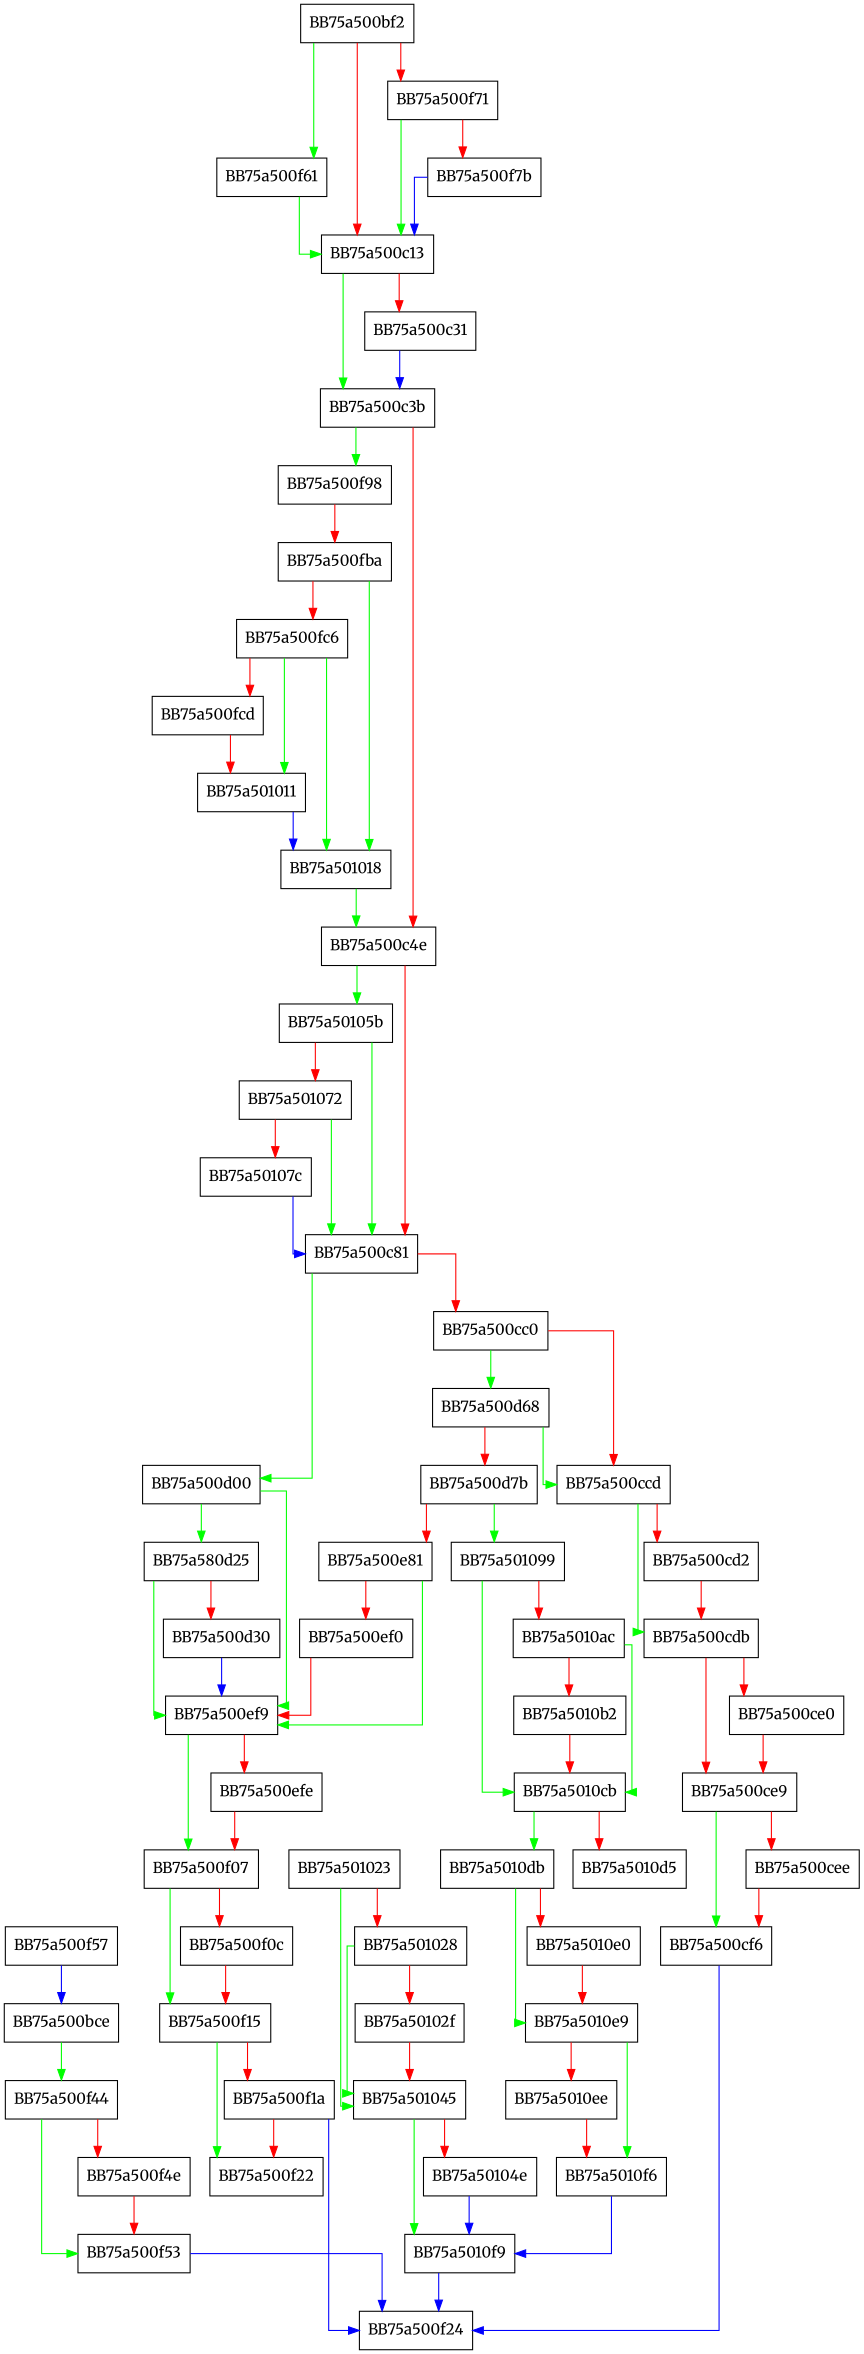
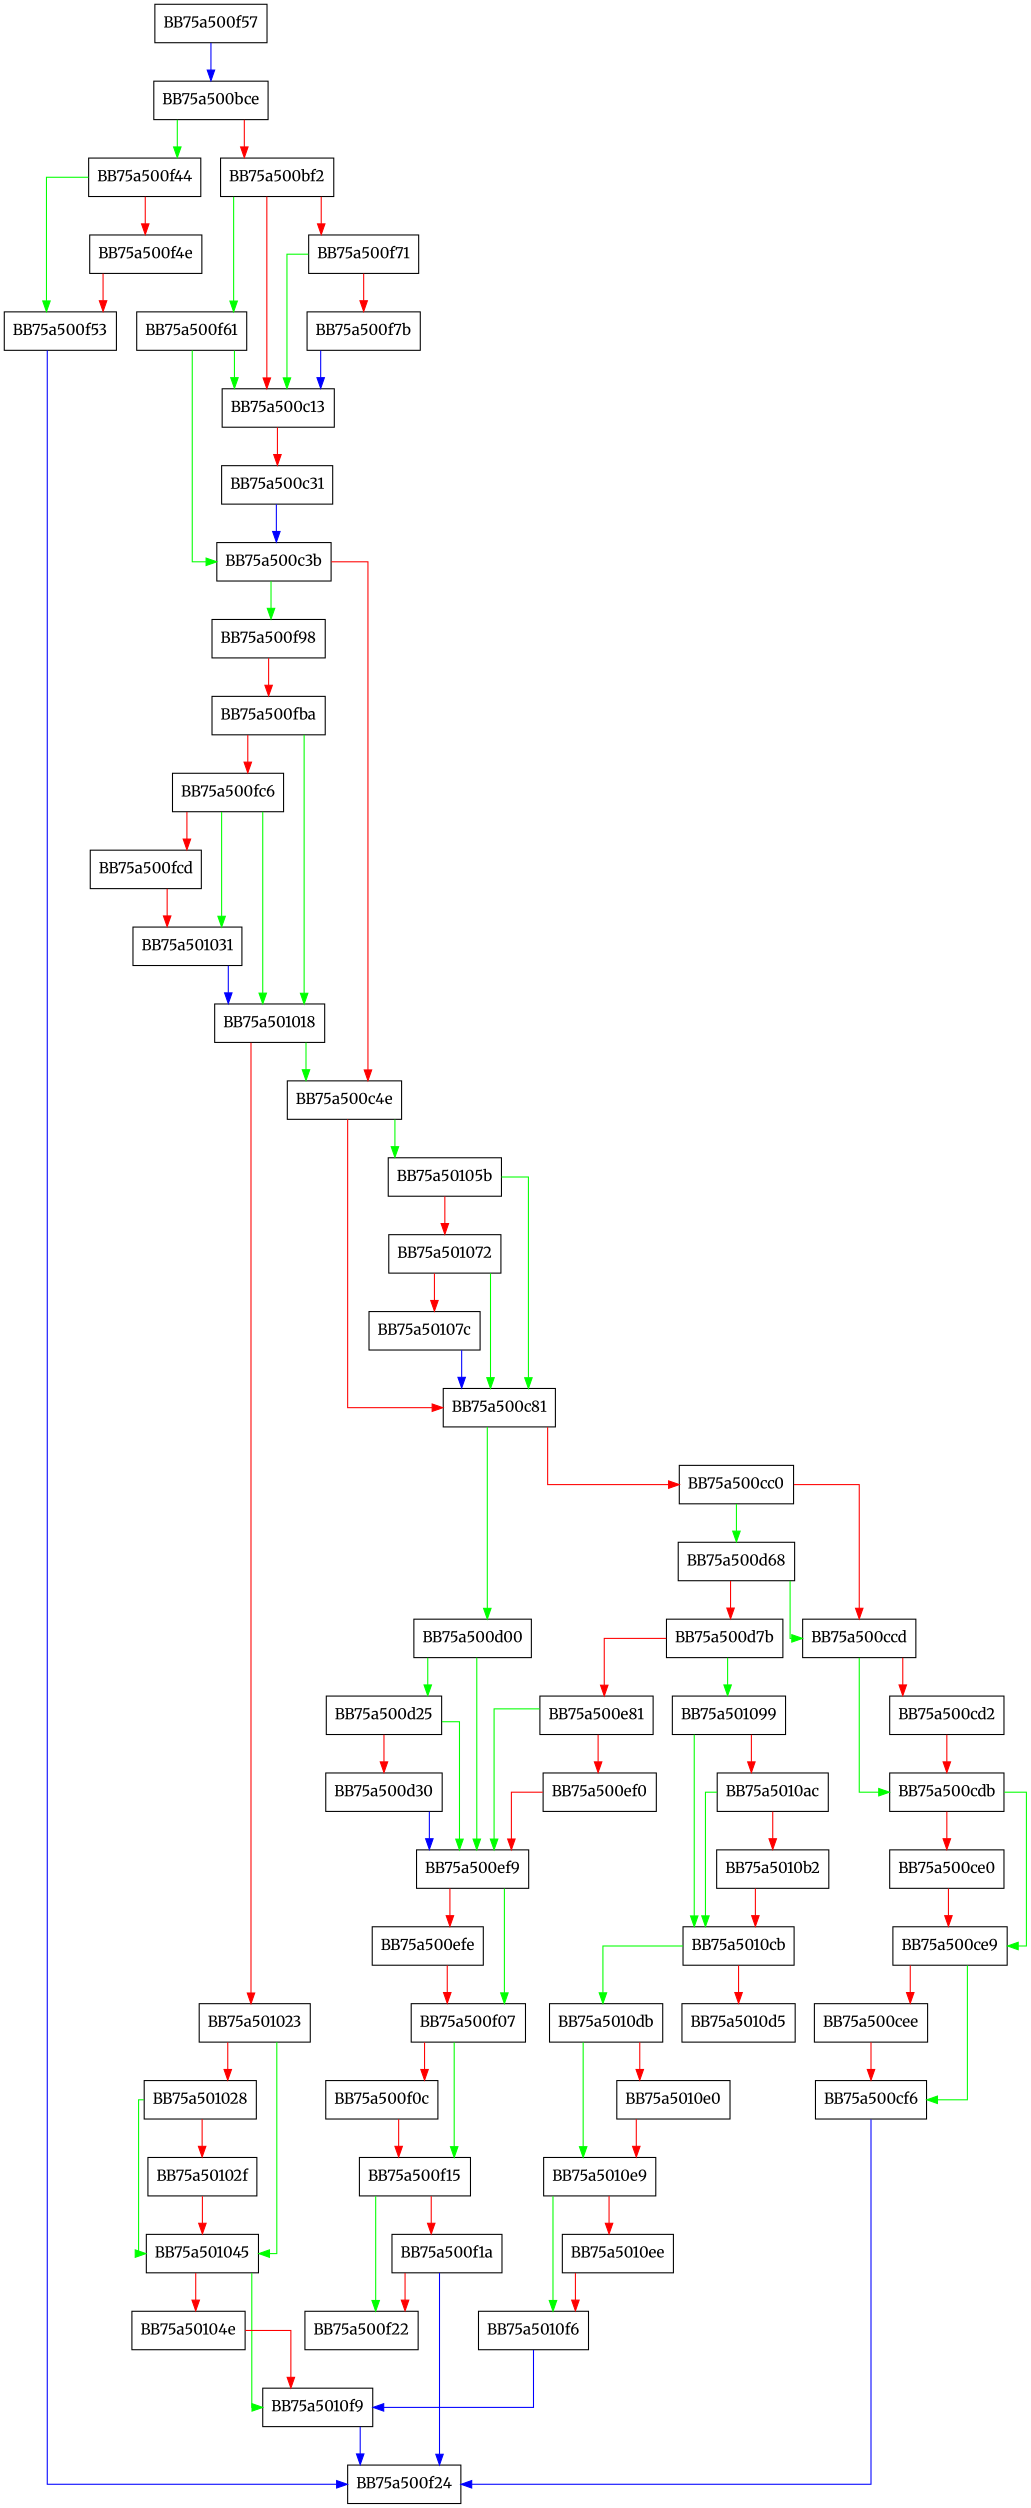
edge "BB75a500bce" -> "BB75a500bf2": added
edge "BB75a500c13" -> "BB75a500c3b": now "BB75a500f61" -> "BB75a500c3b"
node "BB75a501011": label "BB75a501011" -> "BB75a501031"
edge "BB75a501018" -> "BB75a501023": added
node "BB75a580d25": label "BB75a580d25" -> "BB75a500d25"
edge "BB75a500cdb" -> "BB75a500ce9": color red -> green
edge "BB75a50104e" -> "BB75a5010f9": color blue -> red
